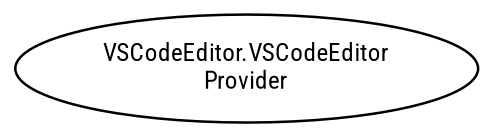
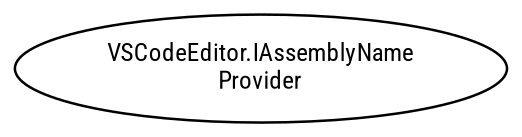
node "VSCodeEditor.VSCodeEditor Provider": label "VSCodeEditor.VSCodeEditor Provider" -> "VSCodeEditor.IAssemblyName Provider"
